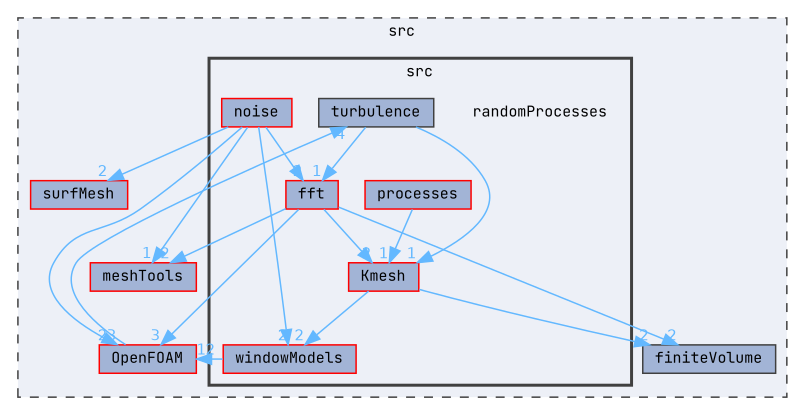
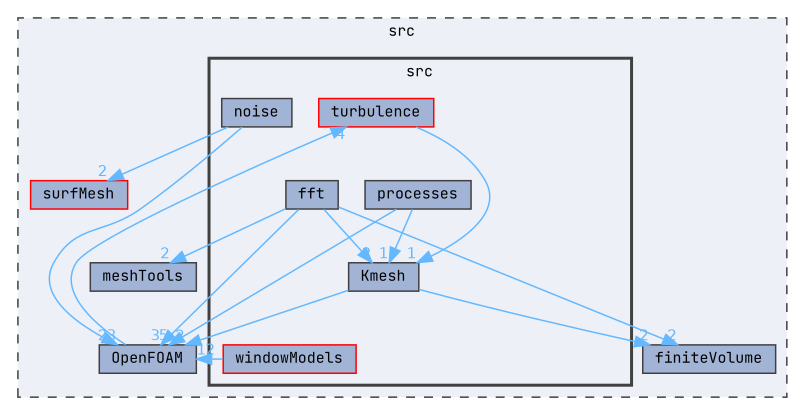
node "noise": color red -> grey25
node "turbulence": color grey25 -> red
node "randomProcesses": removed
edge "noise" -> "fft": removed
edge "turbulence" -> "fft": removed
node "fft": color red -> grey25
node "processes": color red -> grey25
edge "noise" -> "meshTools": removed
edge "noise" -> "windowModels": removed
edge "processes" -> "OpenFOAM": added
node "meshTools": color red -> grey25
node "Kmesh": color red -> grey25
edge "Kmesh" -> "windowModels": now "Kmesh" -> "OpenFOAM"
node "OpenFOAM": color red -> grey25
